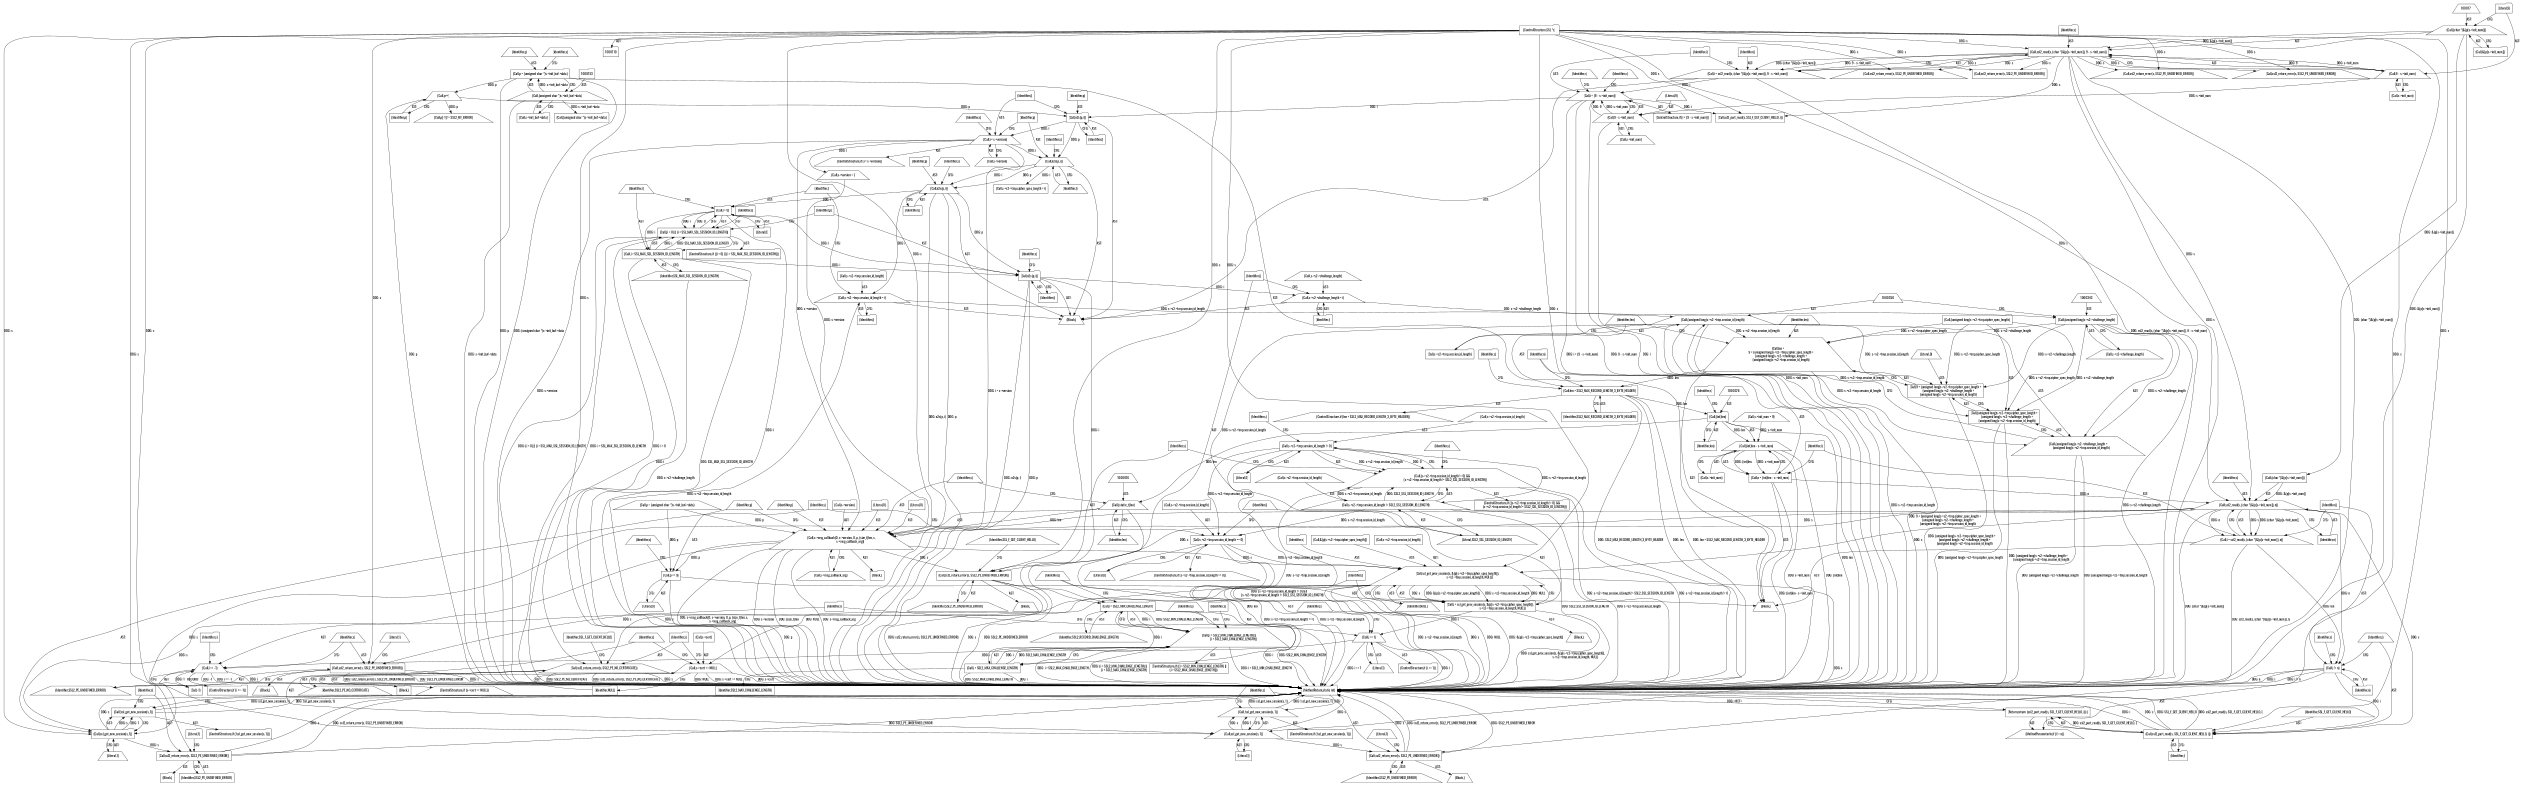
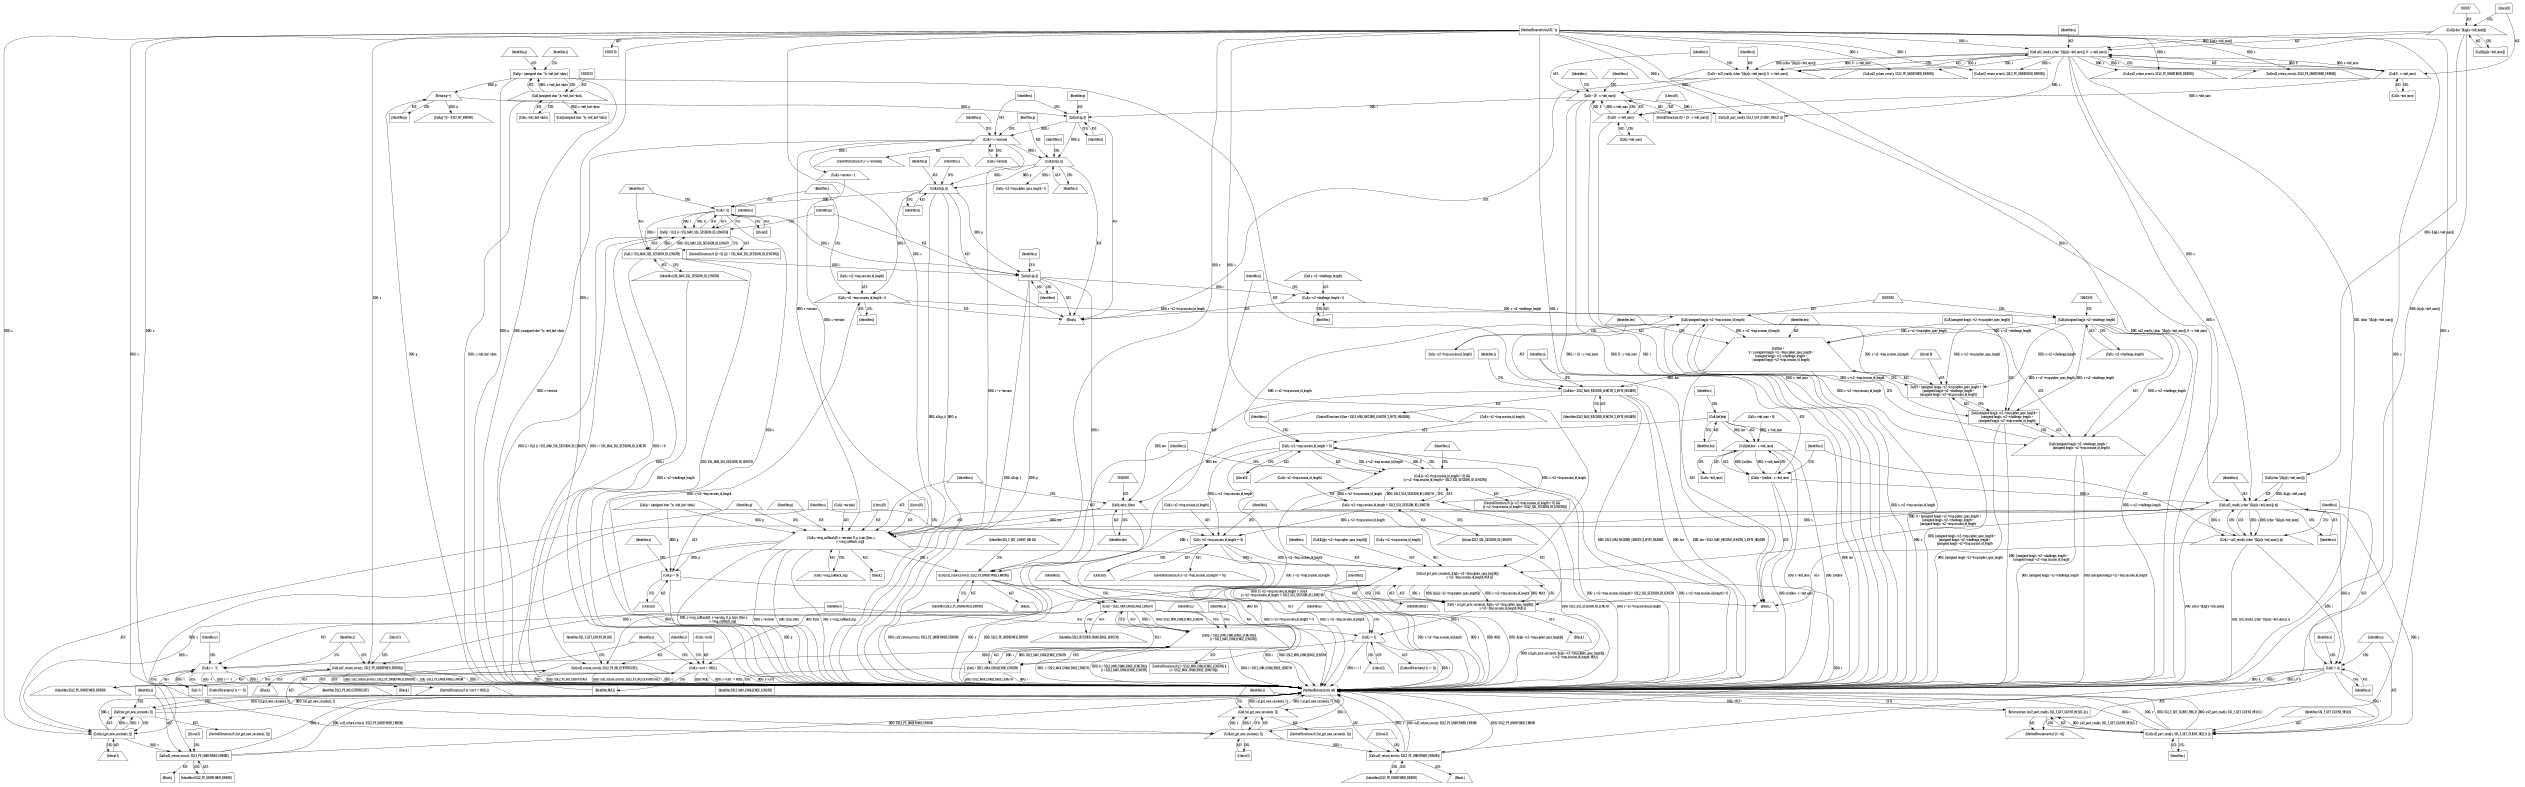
node "(ControlStructure,SSL *s)": label "(ControlStructure,SSL *s)" -> "(MethodParameterIn,SSL *s)"
node "(Call,p++)": label "(Call,p++)" -> "(Return,p++)"
edge "(Call,(unsigned long)s->s2->tmp.session_id_length)" -> "(Literal,SSL2_SSL_SESSION_ID_LENGTH)": now "(Call,(unsigned long)s->s2->tmp.session_id_length)" -> "(Call,s->s2->tmp.session_id_length != 0)"
node "1000376": removed
edge "(Call,len > SSL2_MAX_RECORD_LENGTH_3_BYTE_HEADER)" -> "(Call,(int)len)": now "(Call,len > SSL2_MAX_RECORD_LENGTH_3_BYTE_HEADER)" -> "(Call,(static_t)len)"
edge "(Call,i = ssl2_read(s, (char *)&(p[s->init_num]), n))" -> "(Call,i != n)": label "DDG: len" -> "DDG: i"
edge "(Call,i < SSL2_MIN_CHALLENGE_LENGTH)" -> "(Call,i > SSL2_MAX_CHALLENGE_LENGTH)": label "DDG: i" -> "SSL: i"
edge "(Call,ssl2_return_error(s, SSL2_PE_NO_CERTIFICATE))" -> "(Identifier,SSL2_PE_NO_CERTIFICATE)": removed, label "CFG:"
edge "(Call,i == -1)" -> "(ControlStructure,if (i == -1))": label "RECORD: " -> "AST: "
